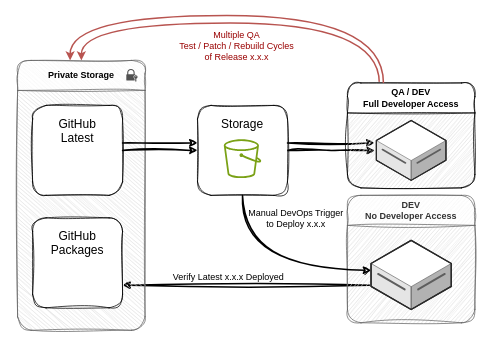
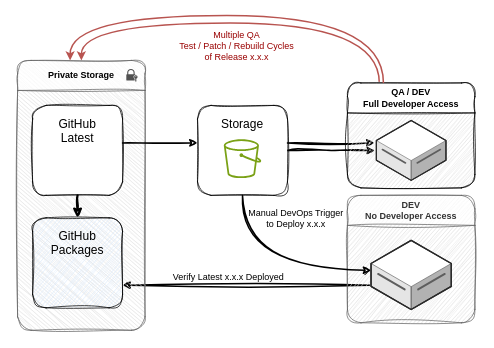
edge "GitHub Latest" -> "Storage": removed
edge "GitHub Latest" -> "GitHub Packages": added
node "GitHub Packages": fillcolor #ffffff -> #dae8fc
